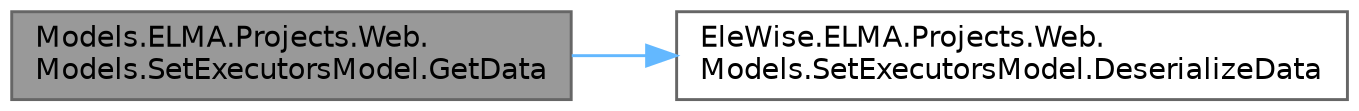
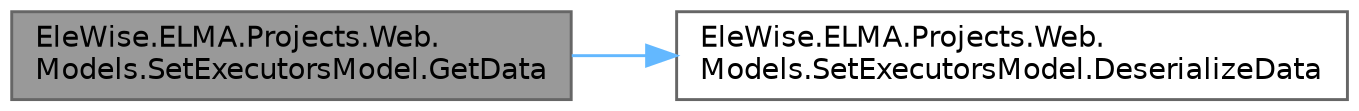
node "Models.ELMA.Projects.Web. Models.SetExecutorsModel.GetData": label "Models.ELMA.Projects.Web. Models.SetExecutorsModel.GetData" -> "EleWise.ELMA.Projects.Web. Models.SetExecutorsModel.GetData"
